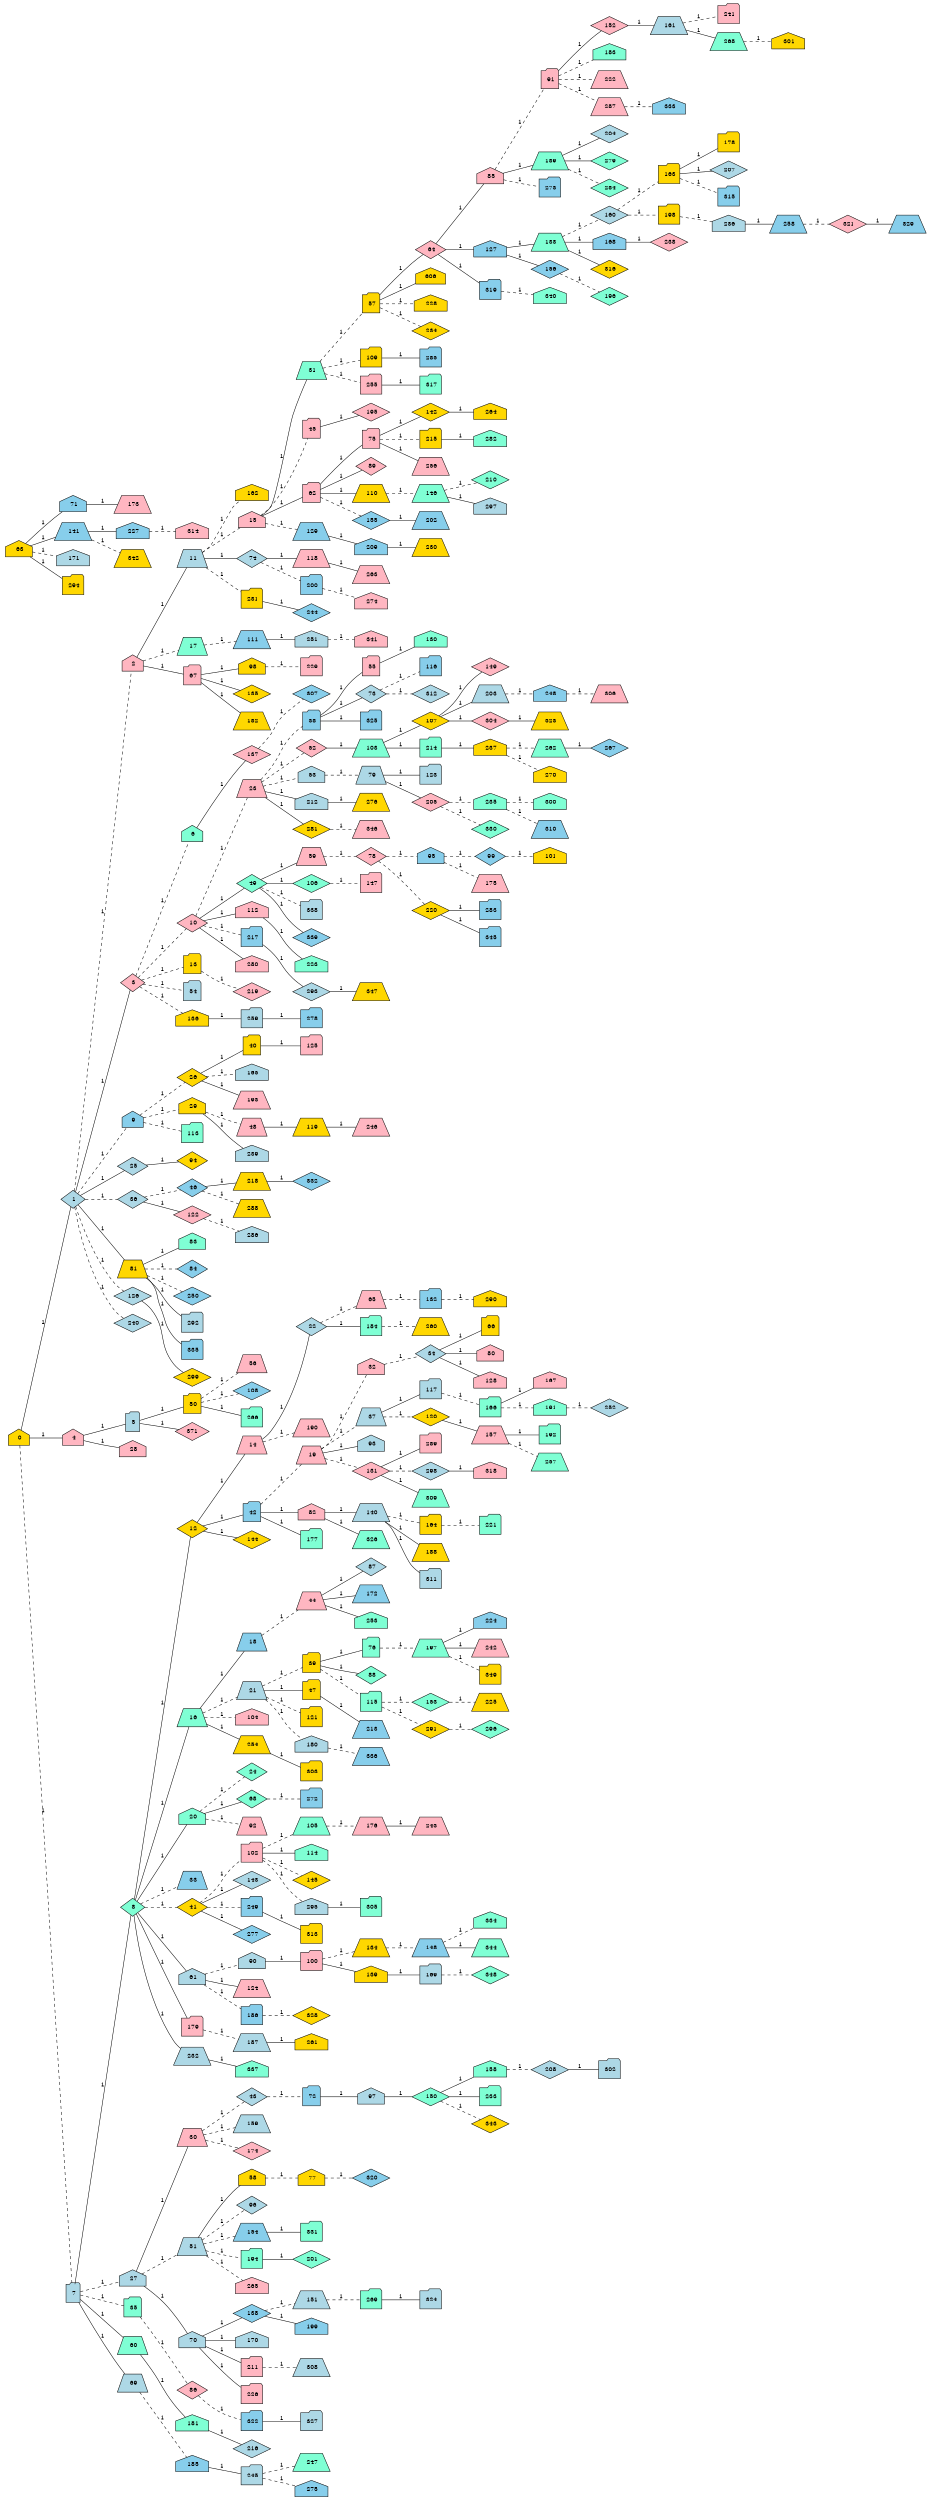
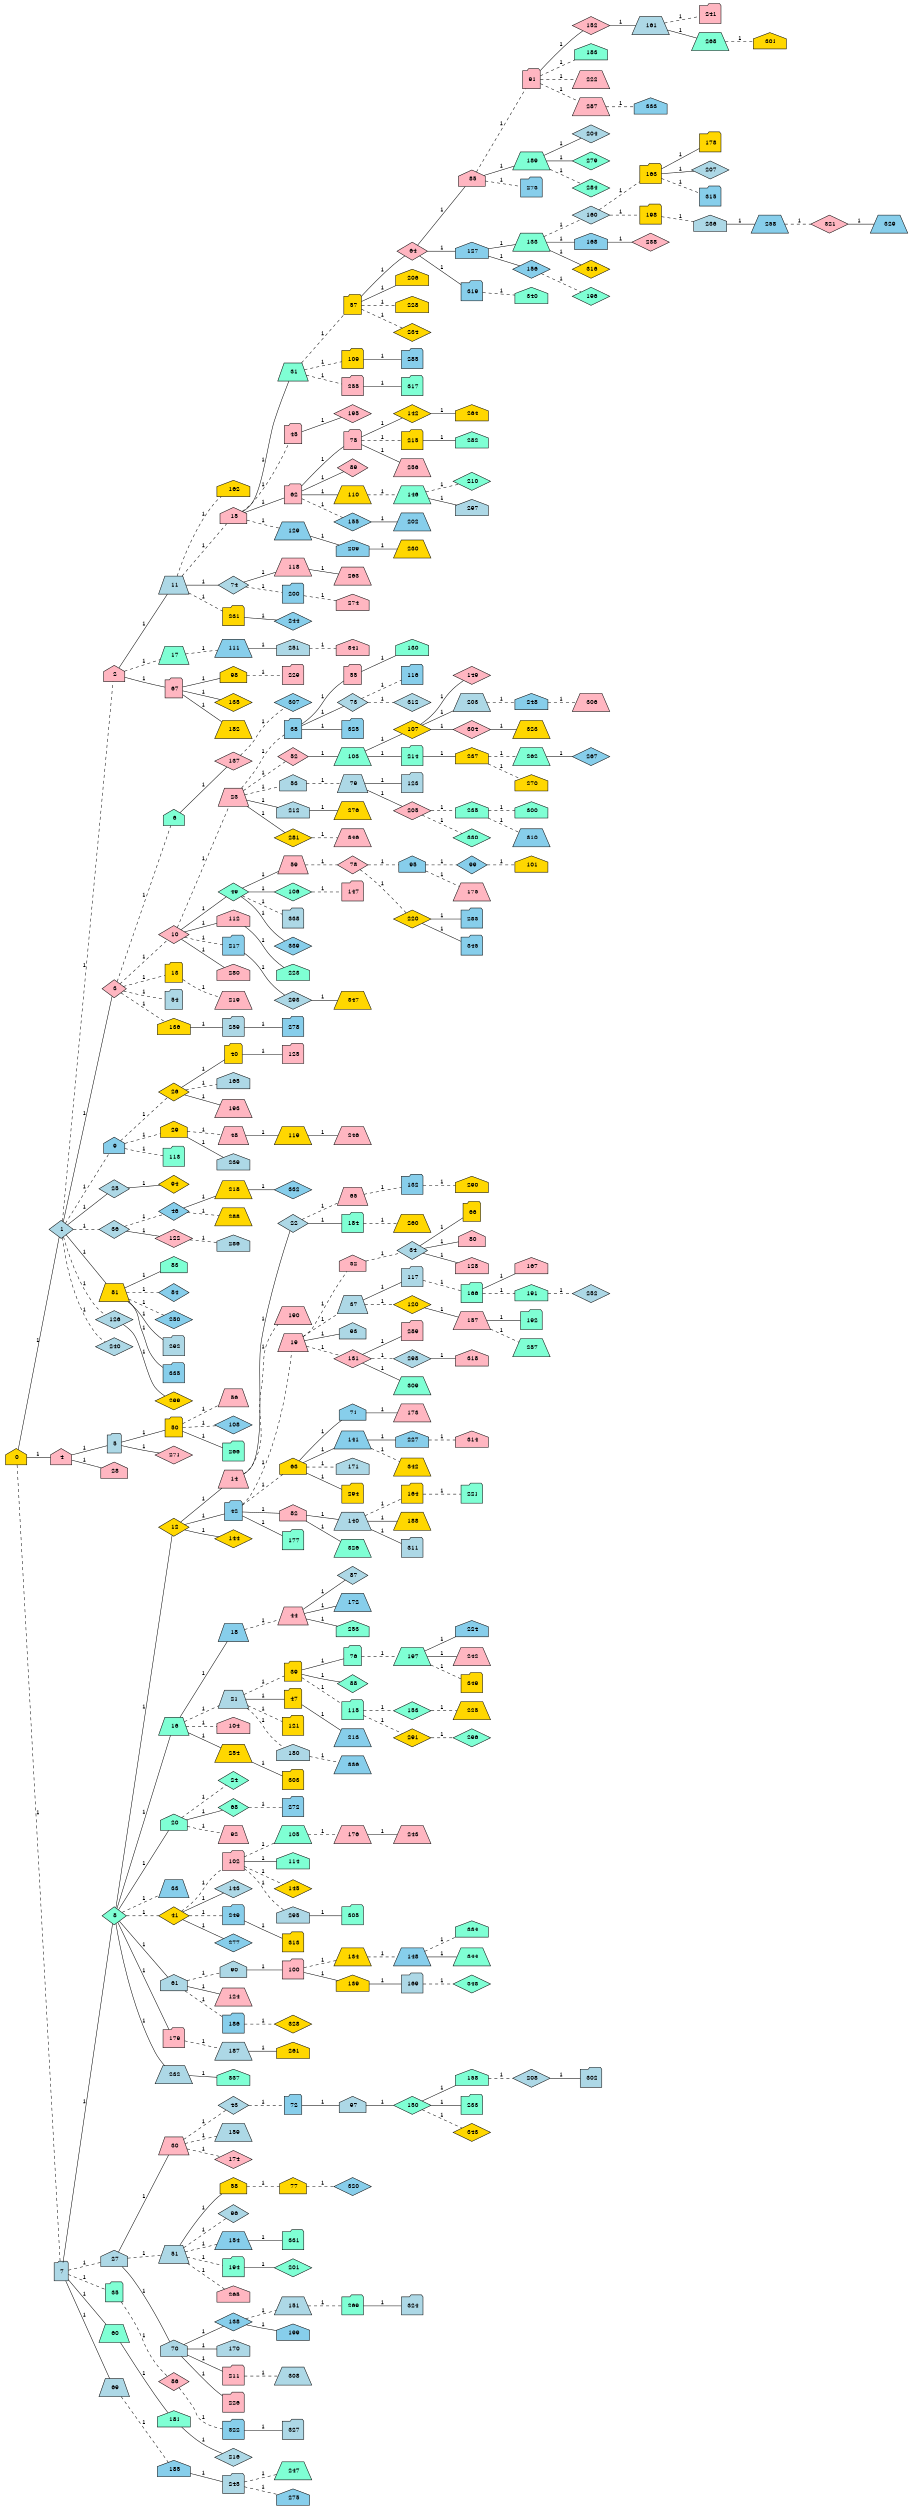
node "606": label "606" -> "206"
node "219": shape diamond -> trapezium
node "371": label "371" -> "271"
edge "63" -- "42": added, label "1"
